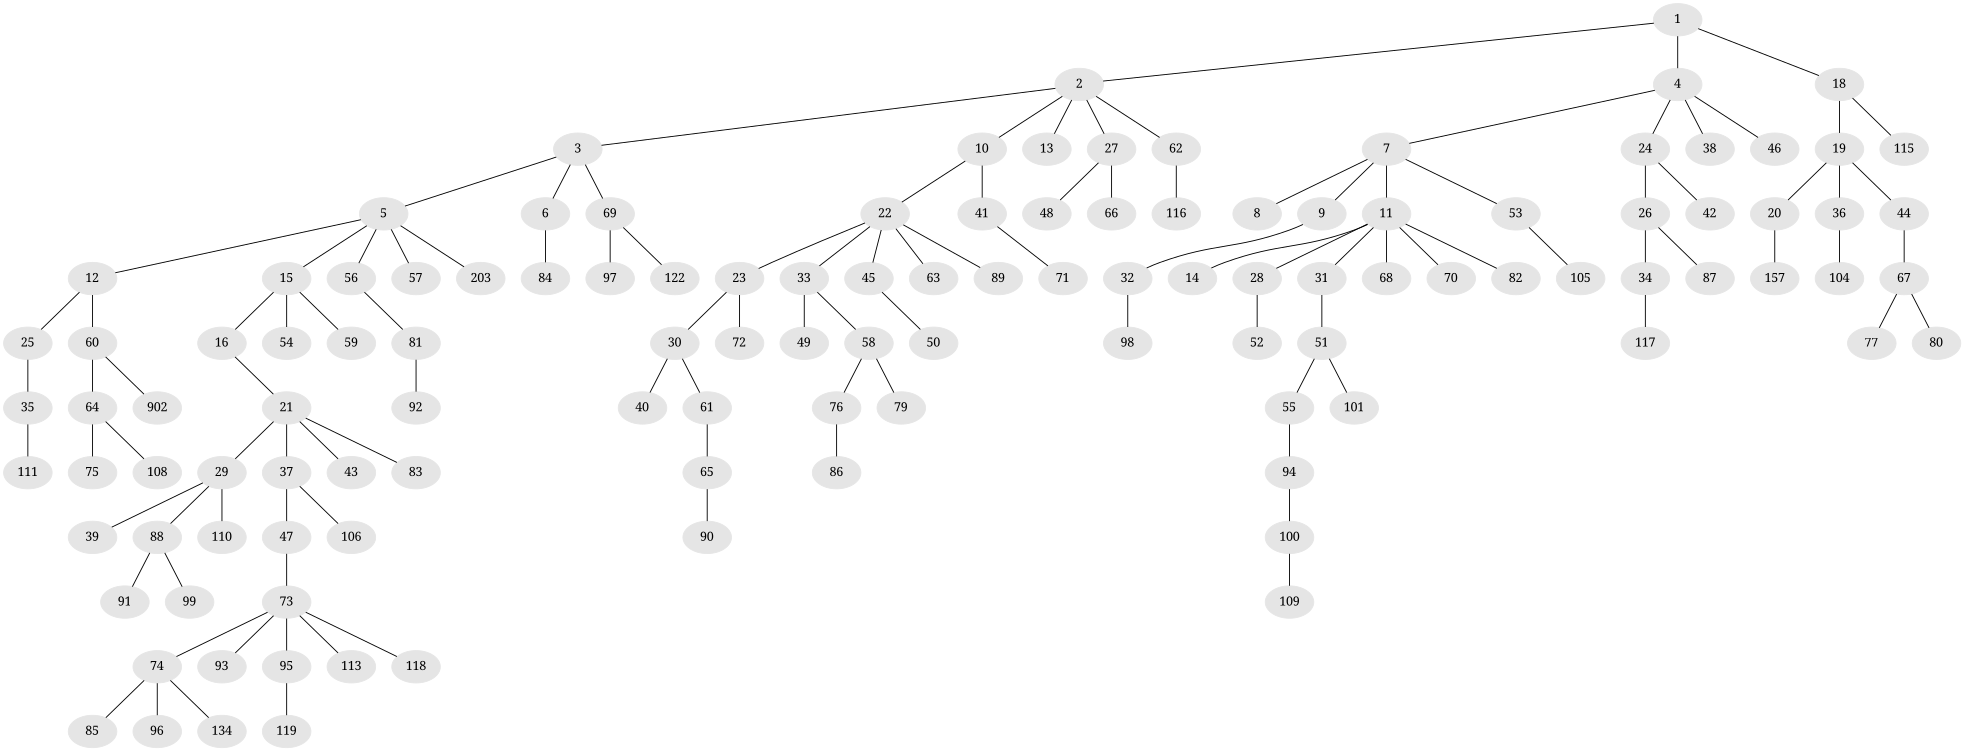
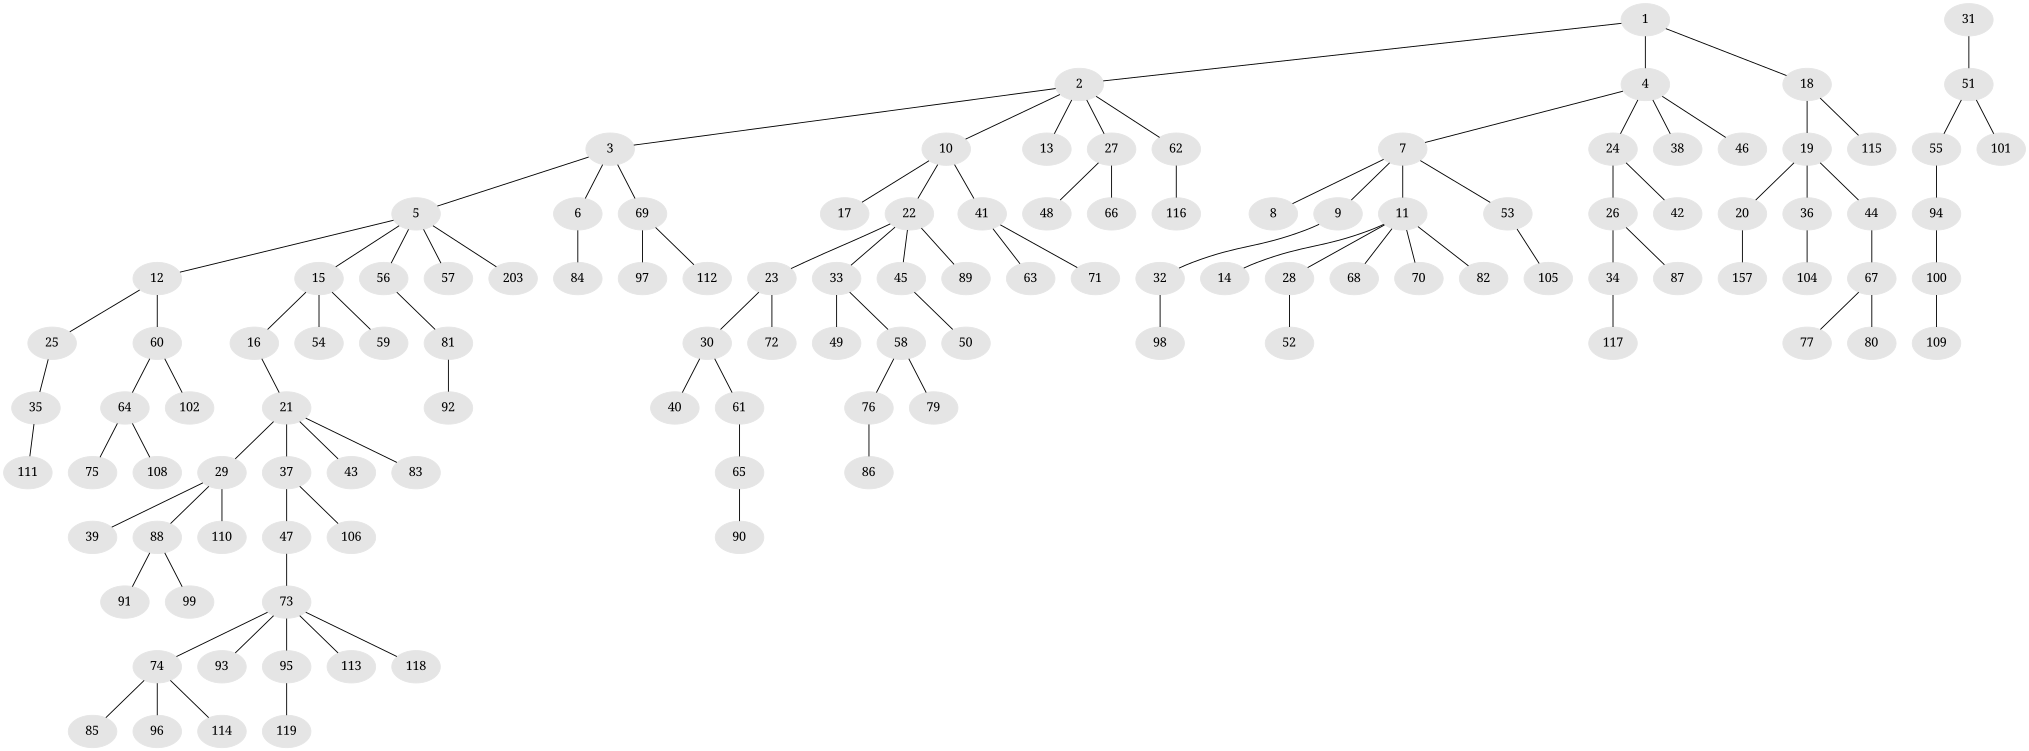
node "17": added
edge "22" -- "63": now "41" -- "63"
edge "11" -- "31": removed
node "122": label "122" -> "112"
node "902": label "902" -> "102"
node "134": label "134" -> "114"
